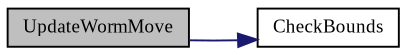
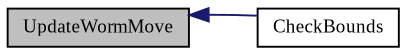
edge "UpdateWormMove" -> "CheckBounds": reversed
